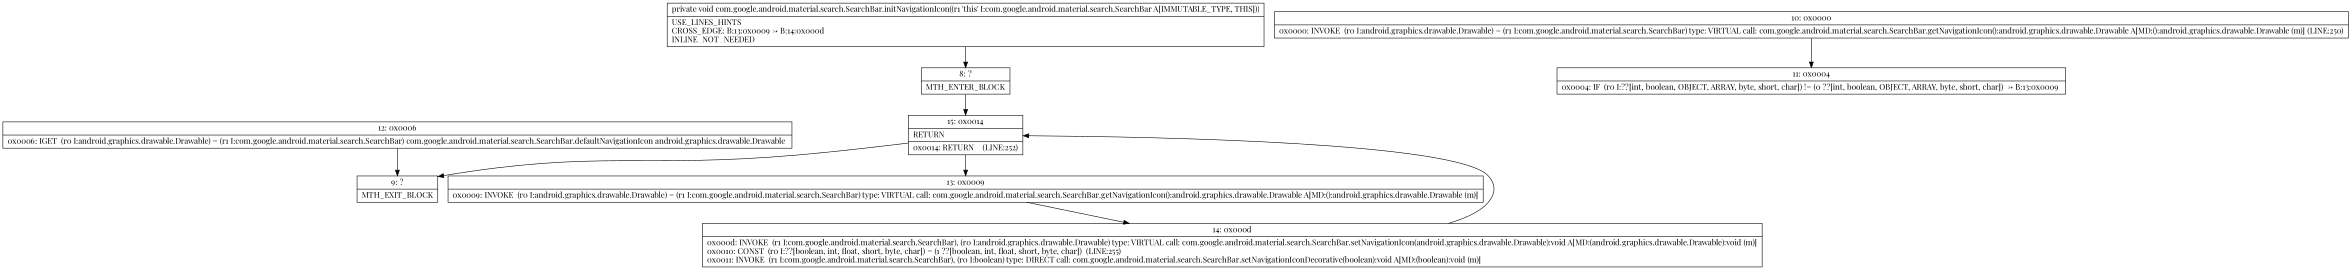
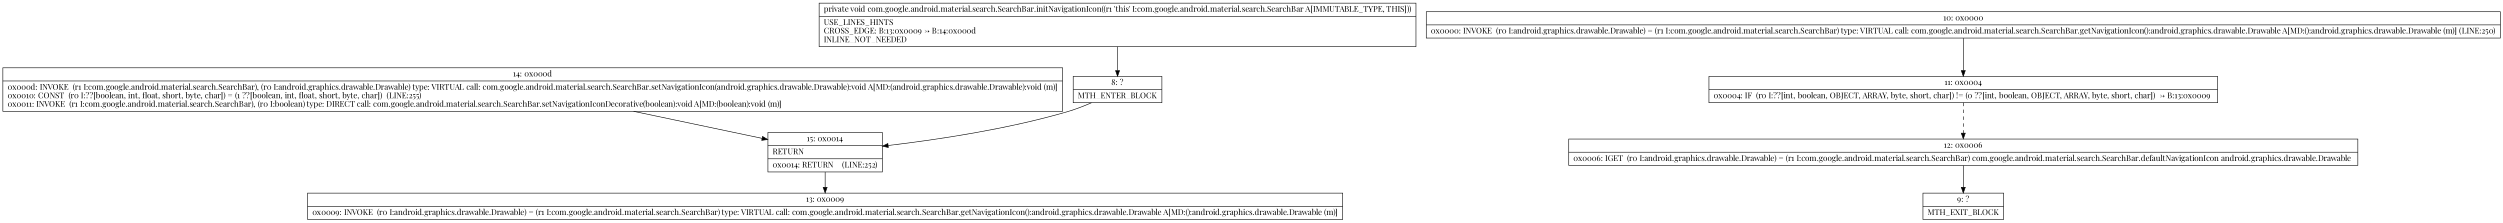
edge "11: 0x0004" -> "12: 0x0006": added
edge "15: 0x0014" -> "9: ?": removed
edge "13: 0x0009" -> "14: 0x000d": removed
